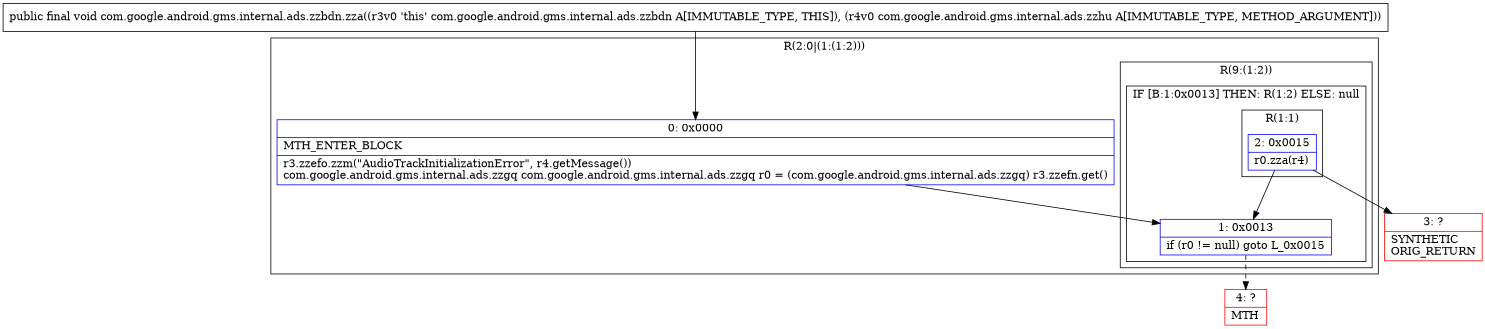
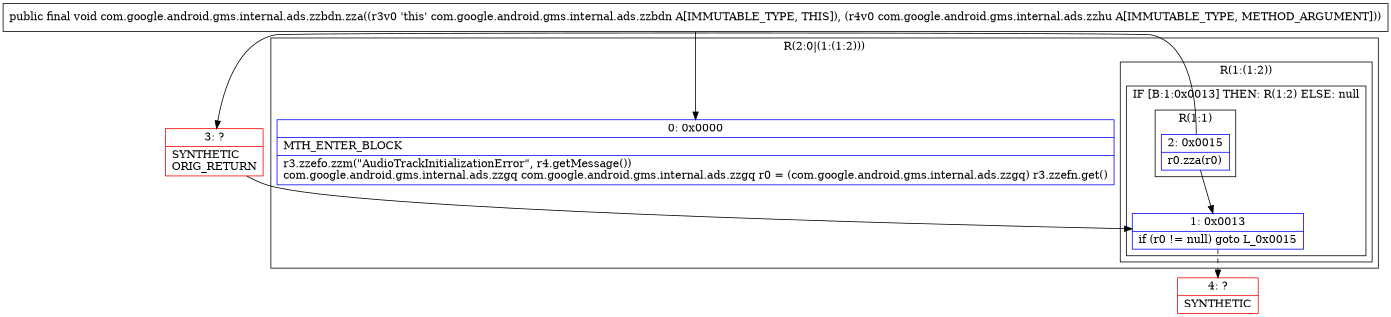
cluster "R(9:(1:2))": label "R(9:(1:2))" -> "R(1:(1:2))"
node "2: 0x0015": text "r0.zza(r4)" -> "r0.zza(r0)"
edge "0: 0x0000" -> "1: 0x0013": now "3: ?" -> "1: 0x0013"
node "4: ?": text "MTH" -> "SYNTHETIC"
